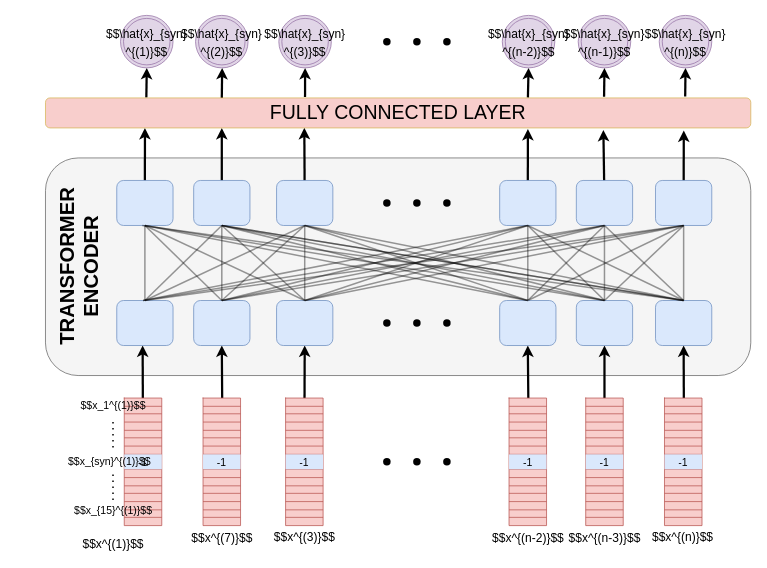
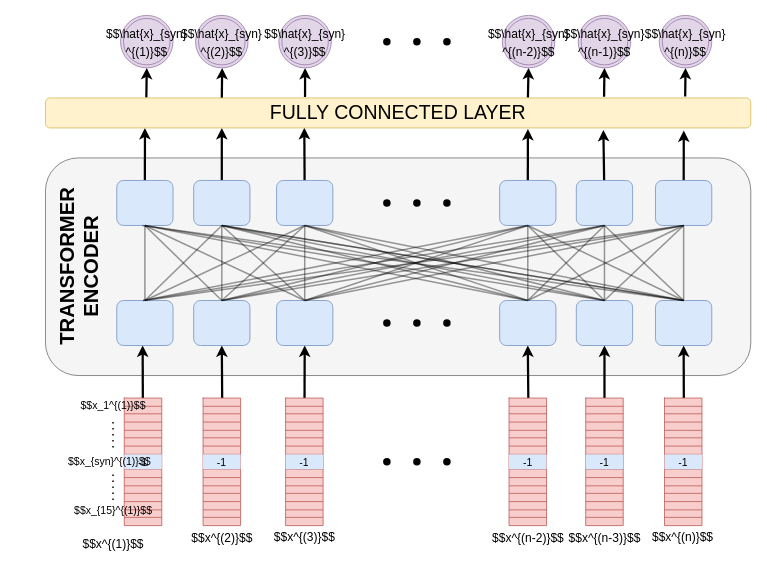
node "FULLY CONNECTED LAYER": fillcolor #f8cecc -> #fff2cc
node "$$x^{(7)}$$": label "$$x^{(7)}$$" -> "$$x^{(2)}$$"
